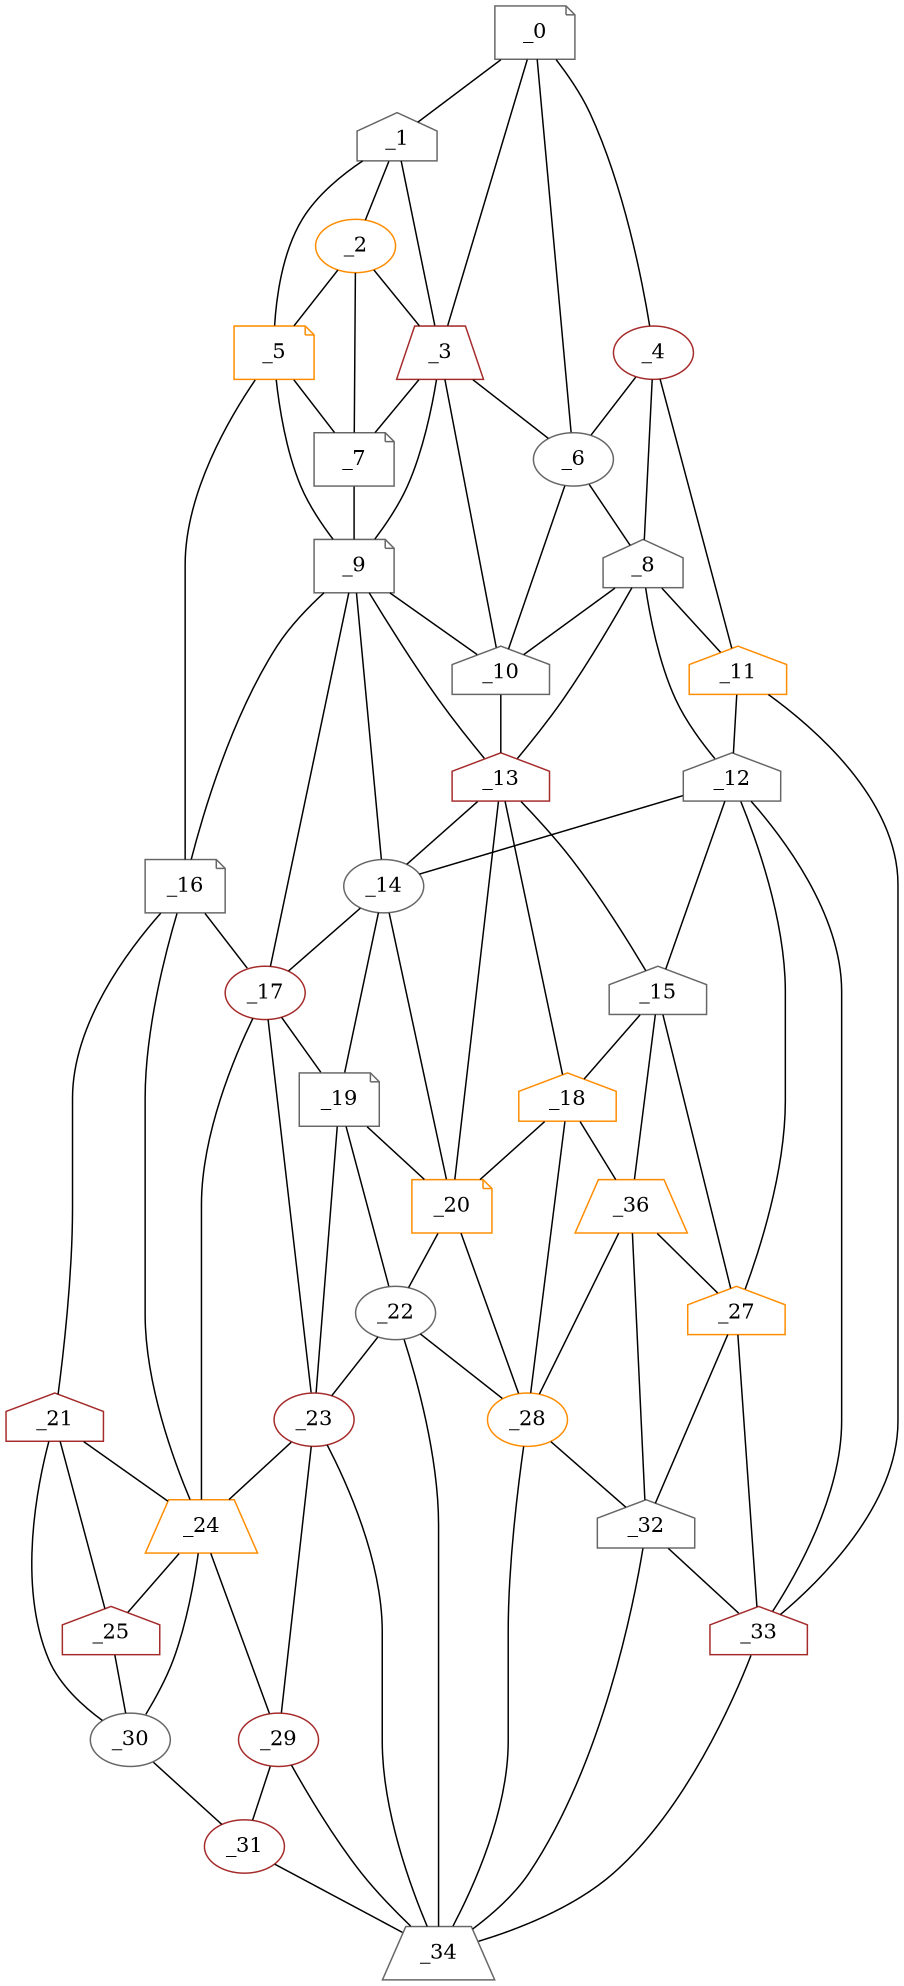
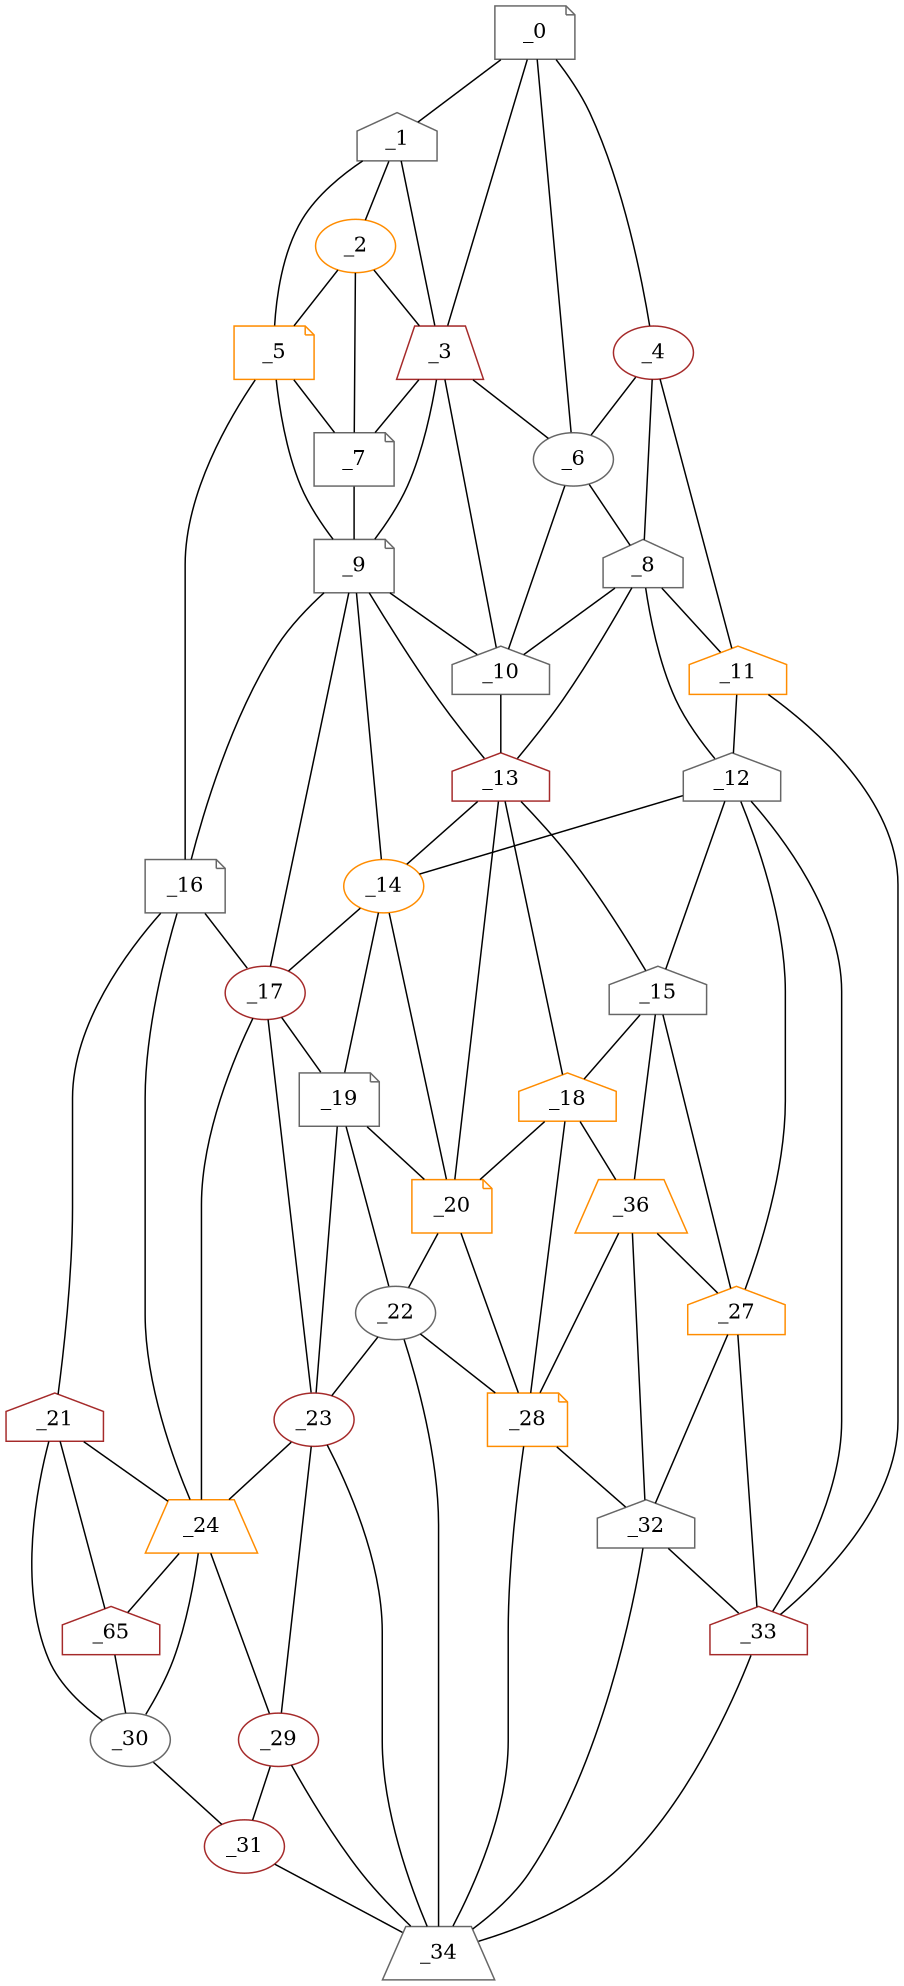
node "_14": color gray40 -> darkorange
node "_28": shape ellipse -> note
node "_25": label "_25" -> "_65"
